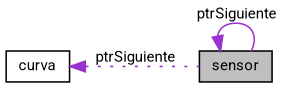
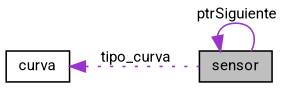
edge "sensor" -> "curva": label " ptrSiguiente" -> " tipo_curva"
